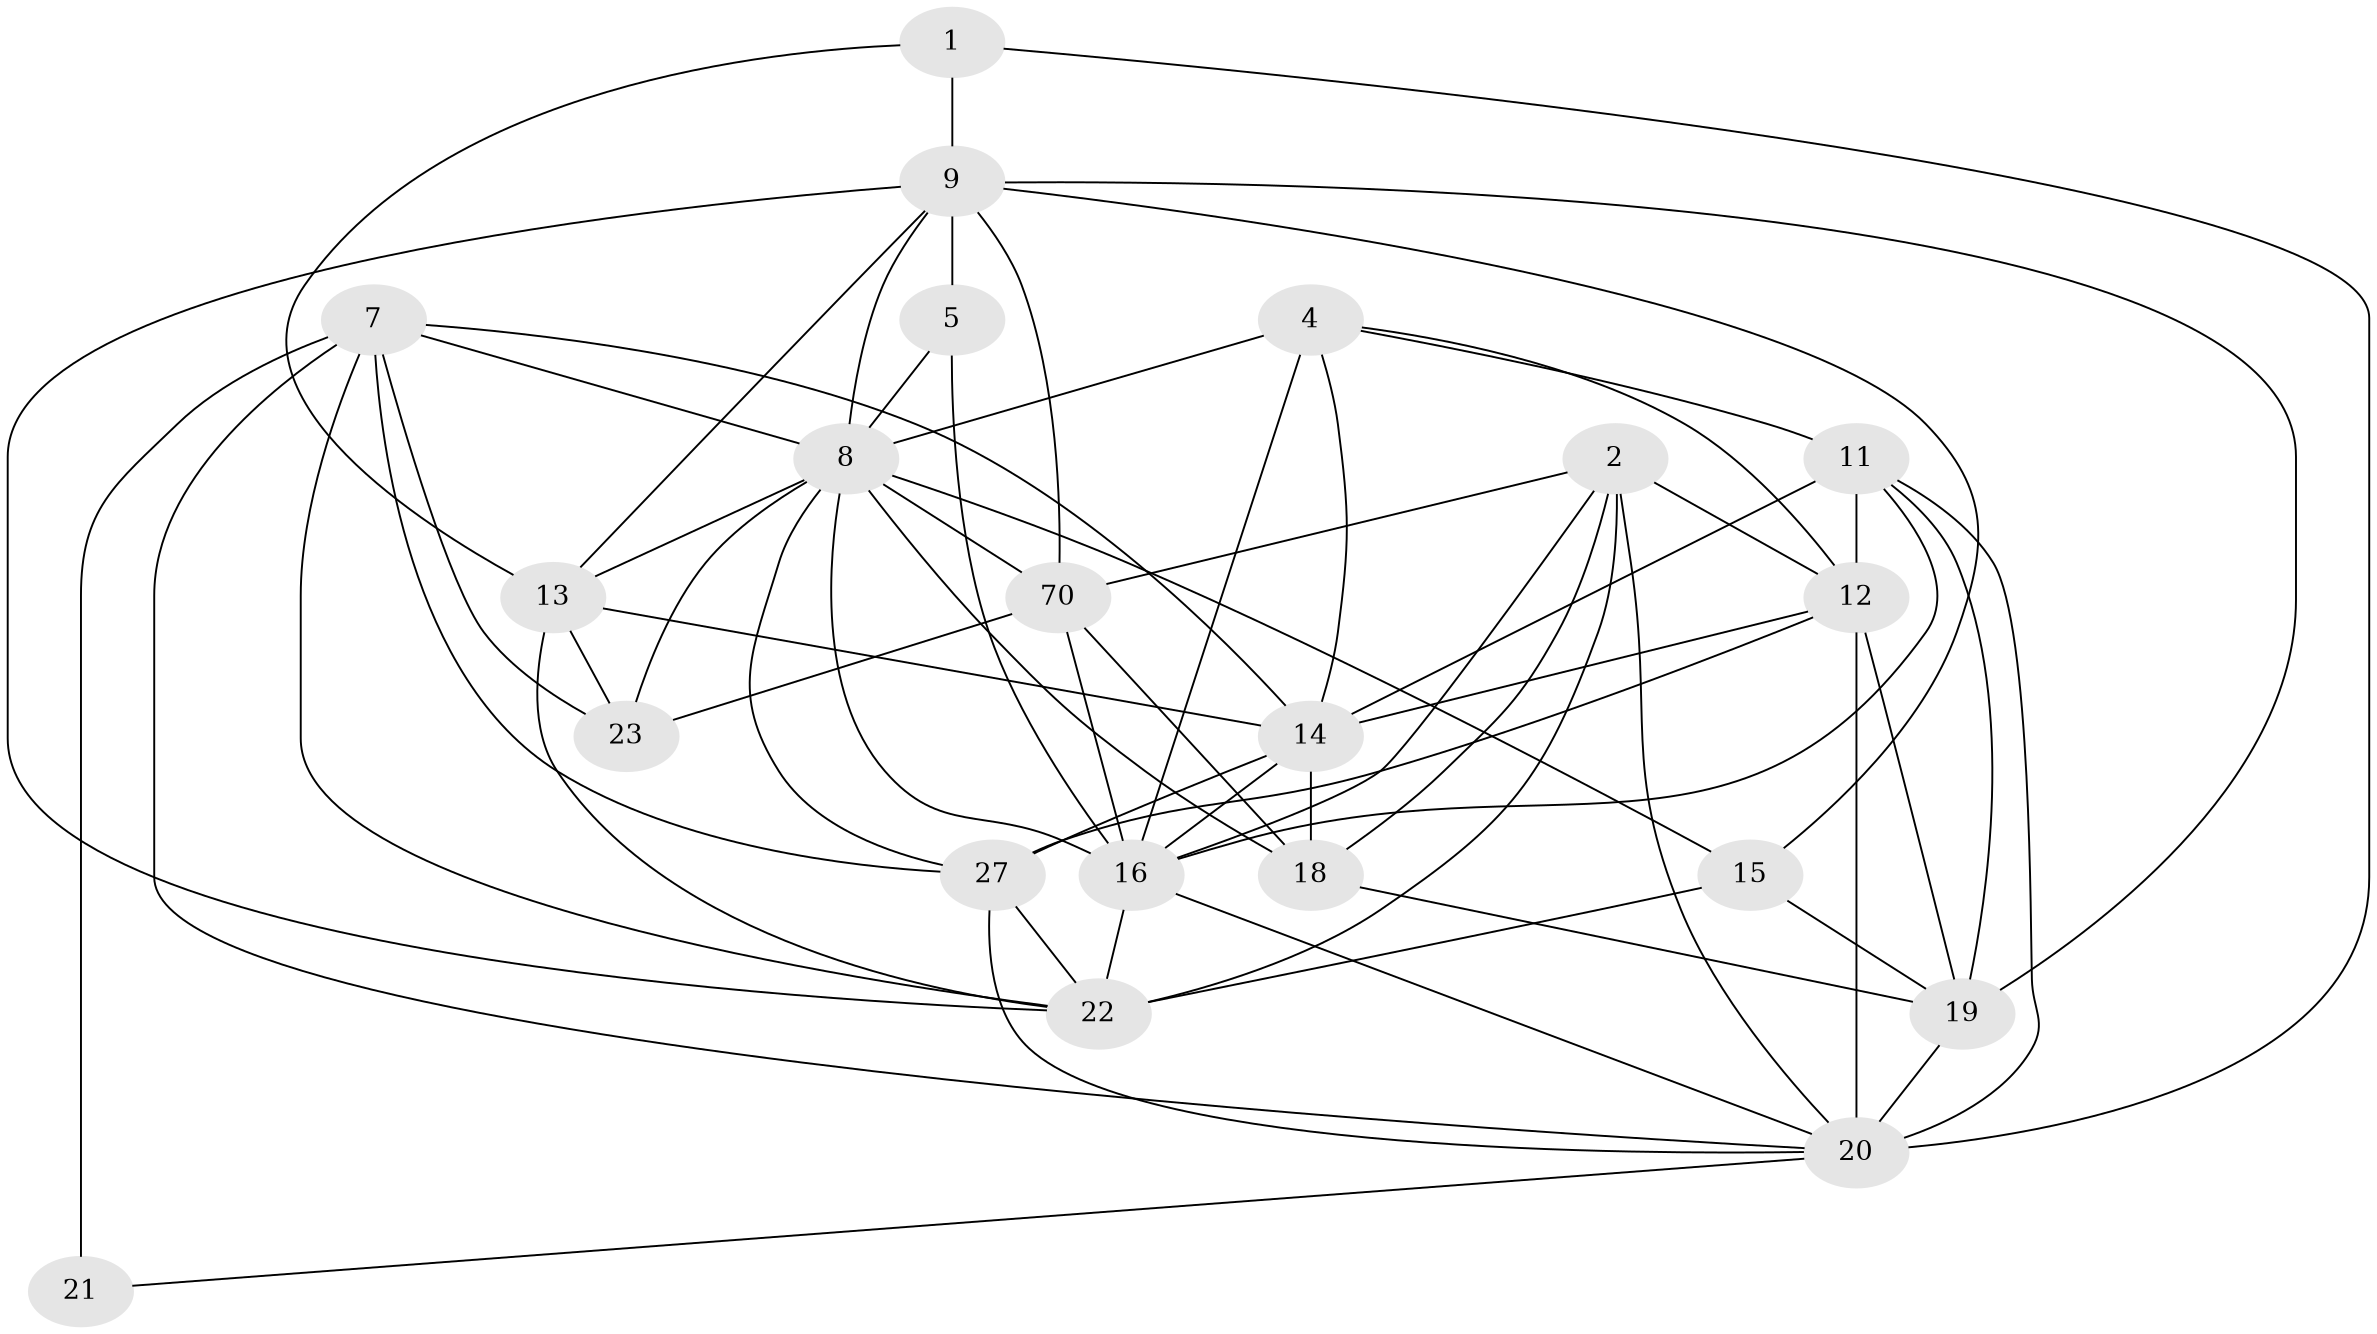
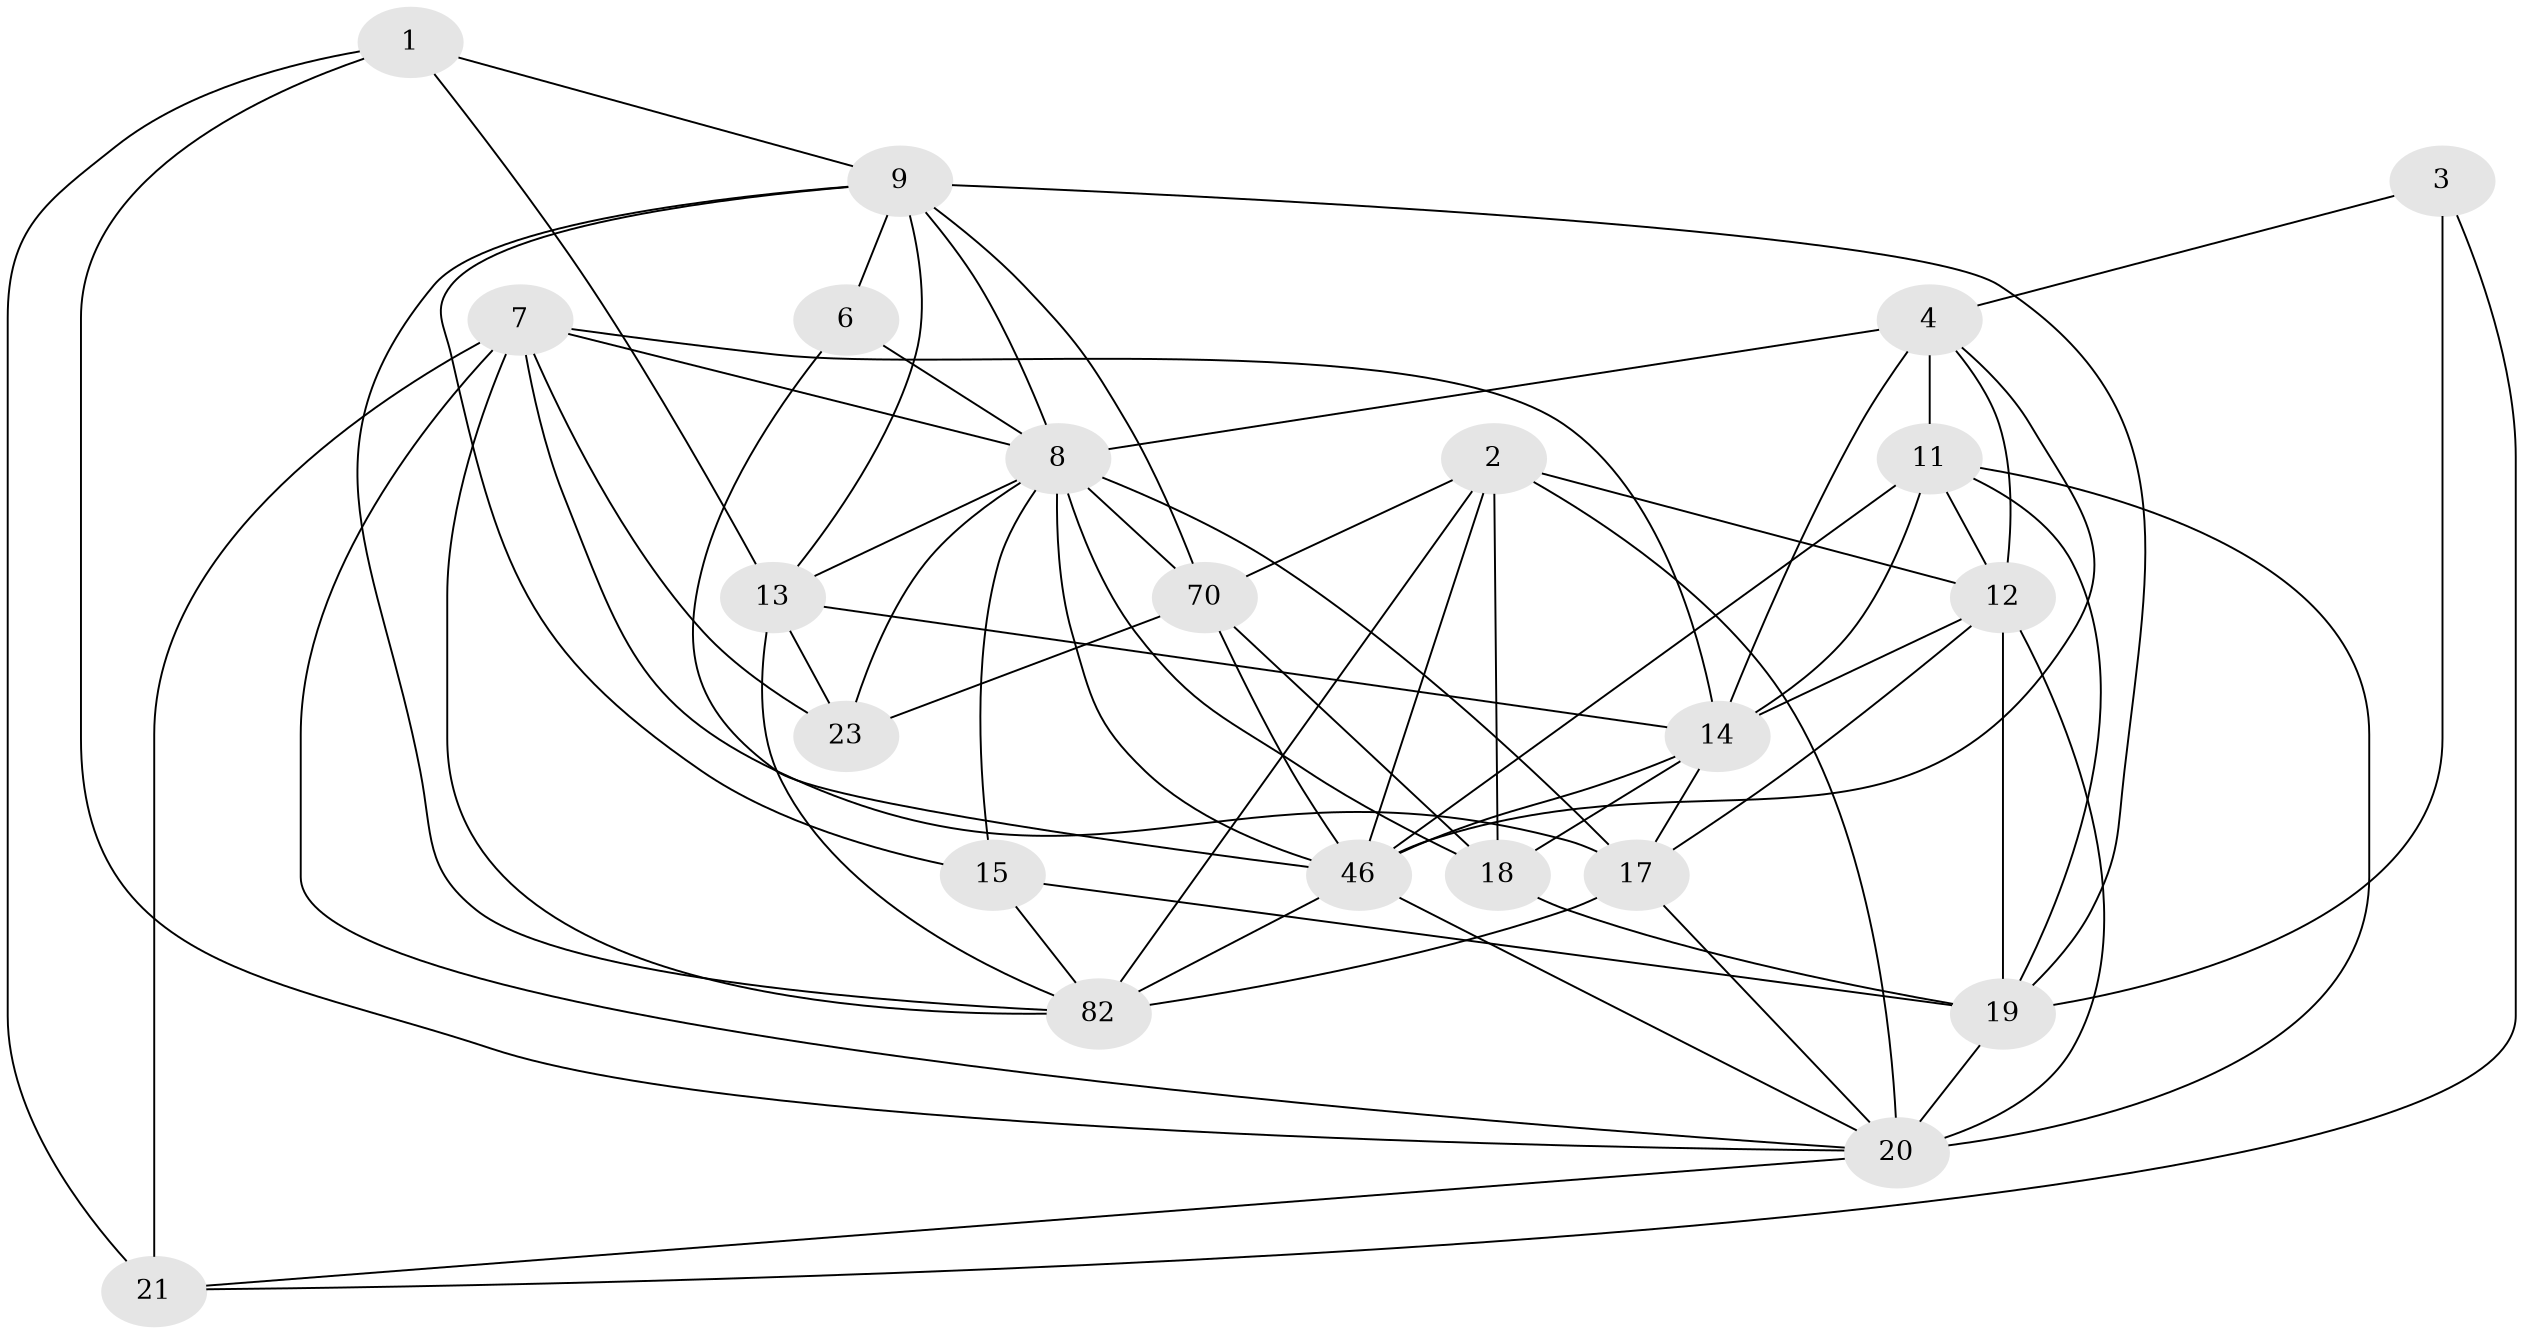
node "3": added
node "5": label "5" -> "6"
edge "1" -- "21": added
node "27": label "27" -> "17"
node "16": label "16" -> "46"
node "22": label "22" -> "82"
